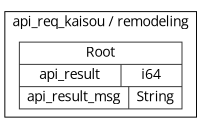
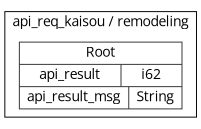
node "Root": text "i64" -> "i62"
